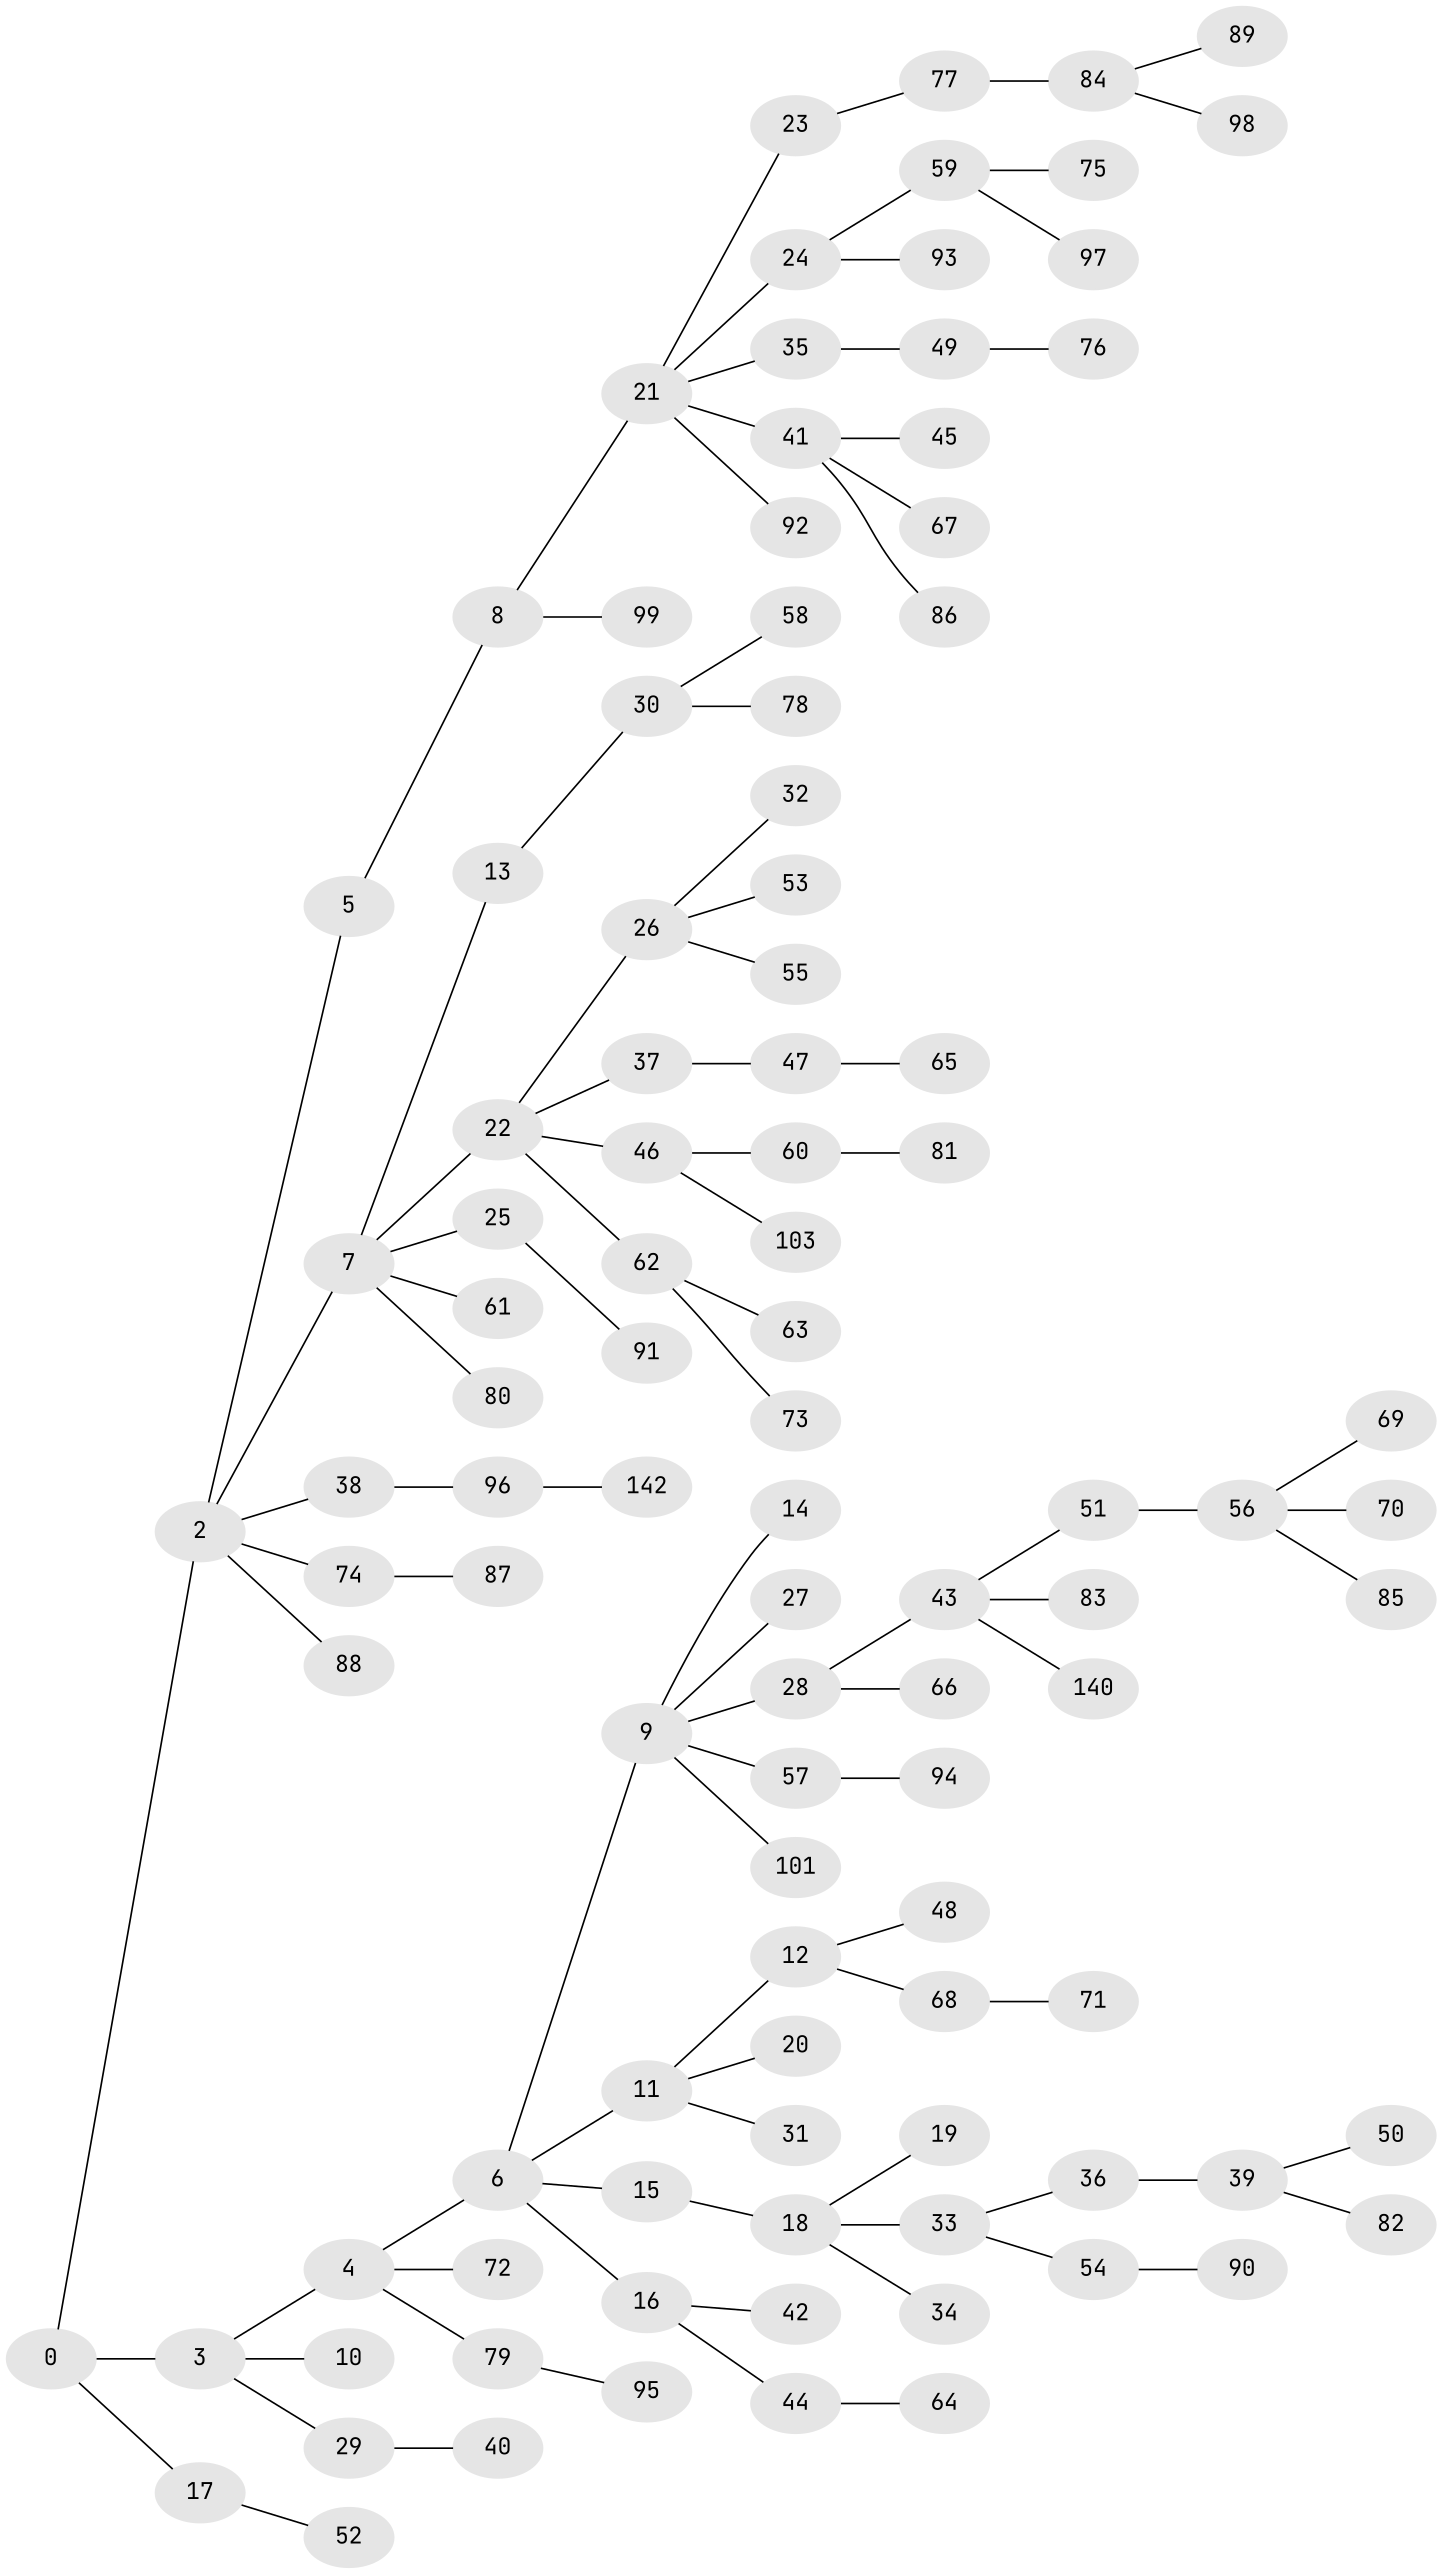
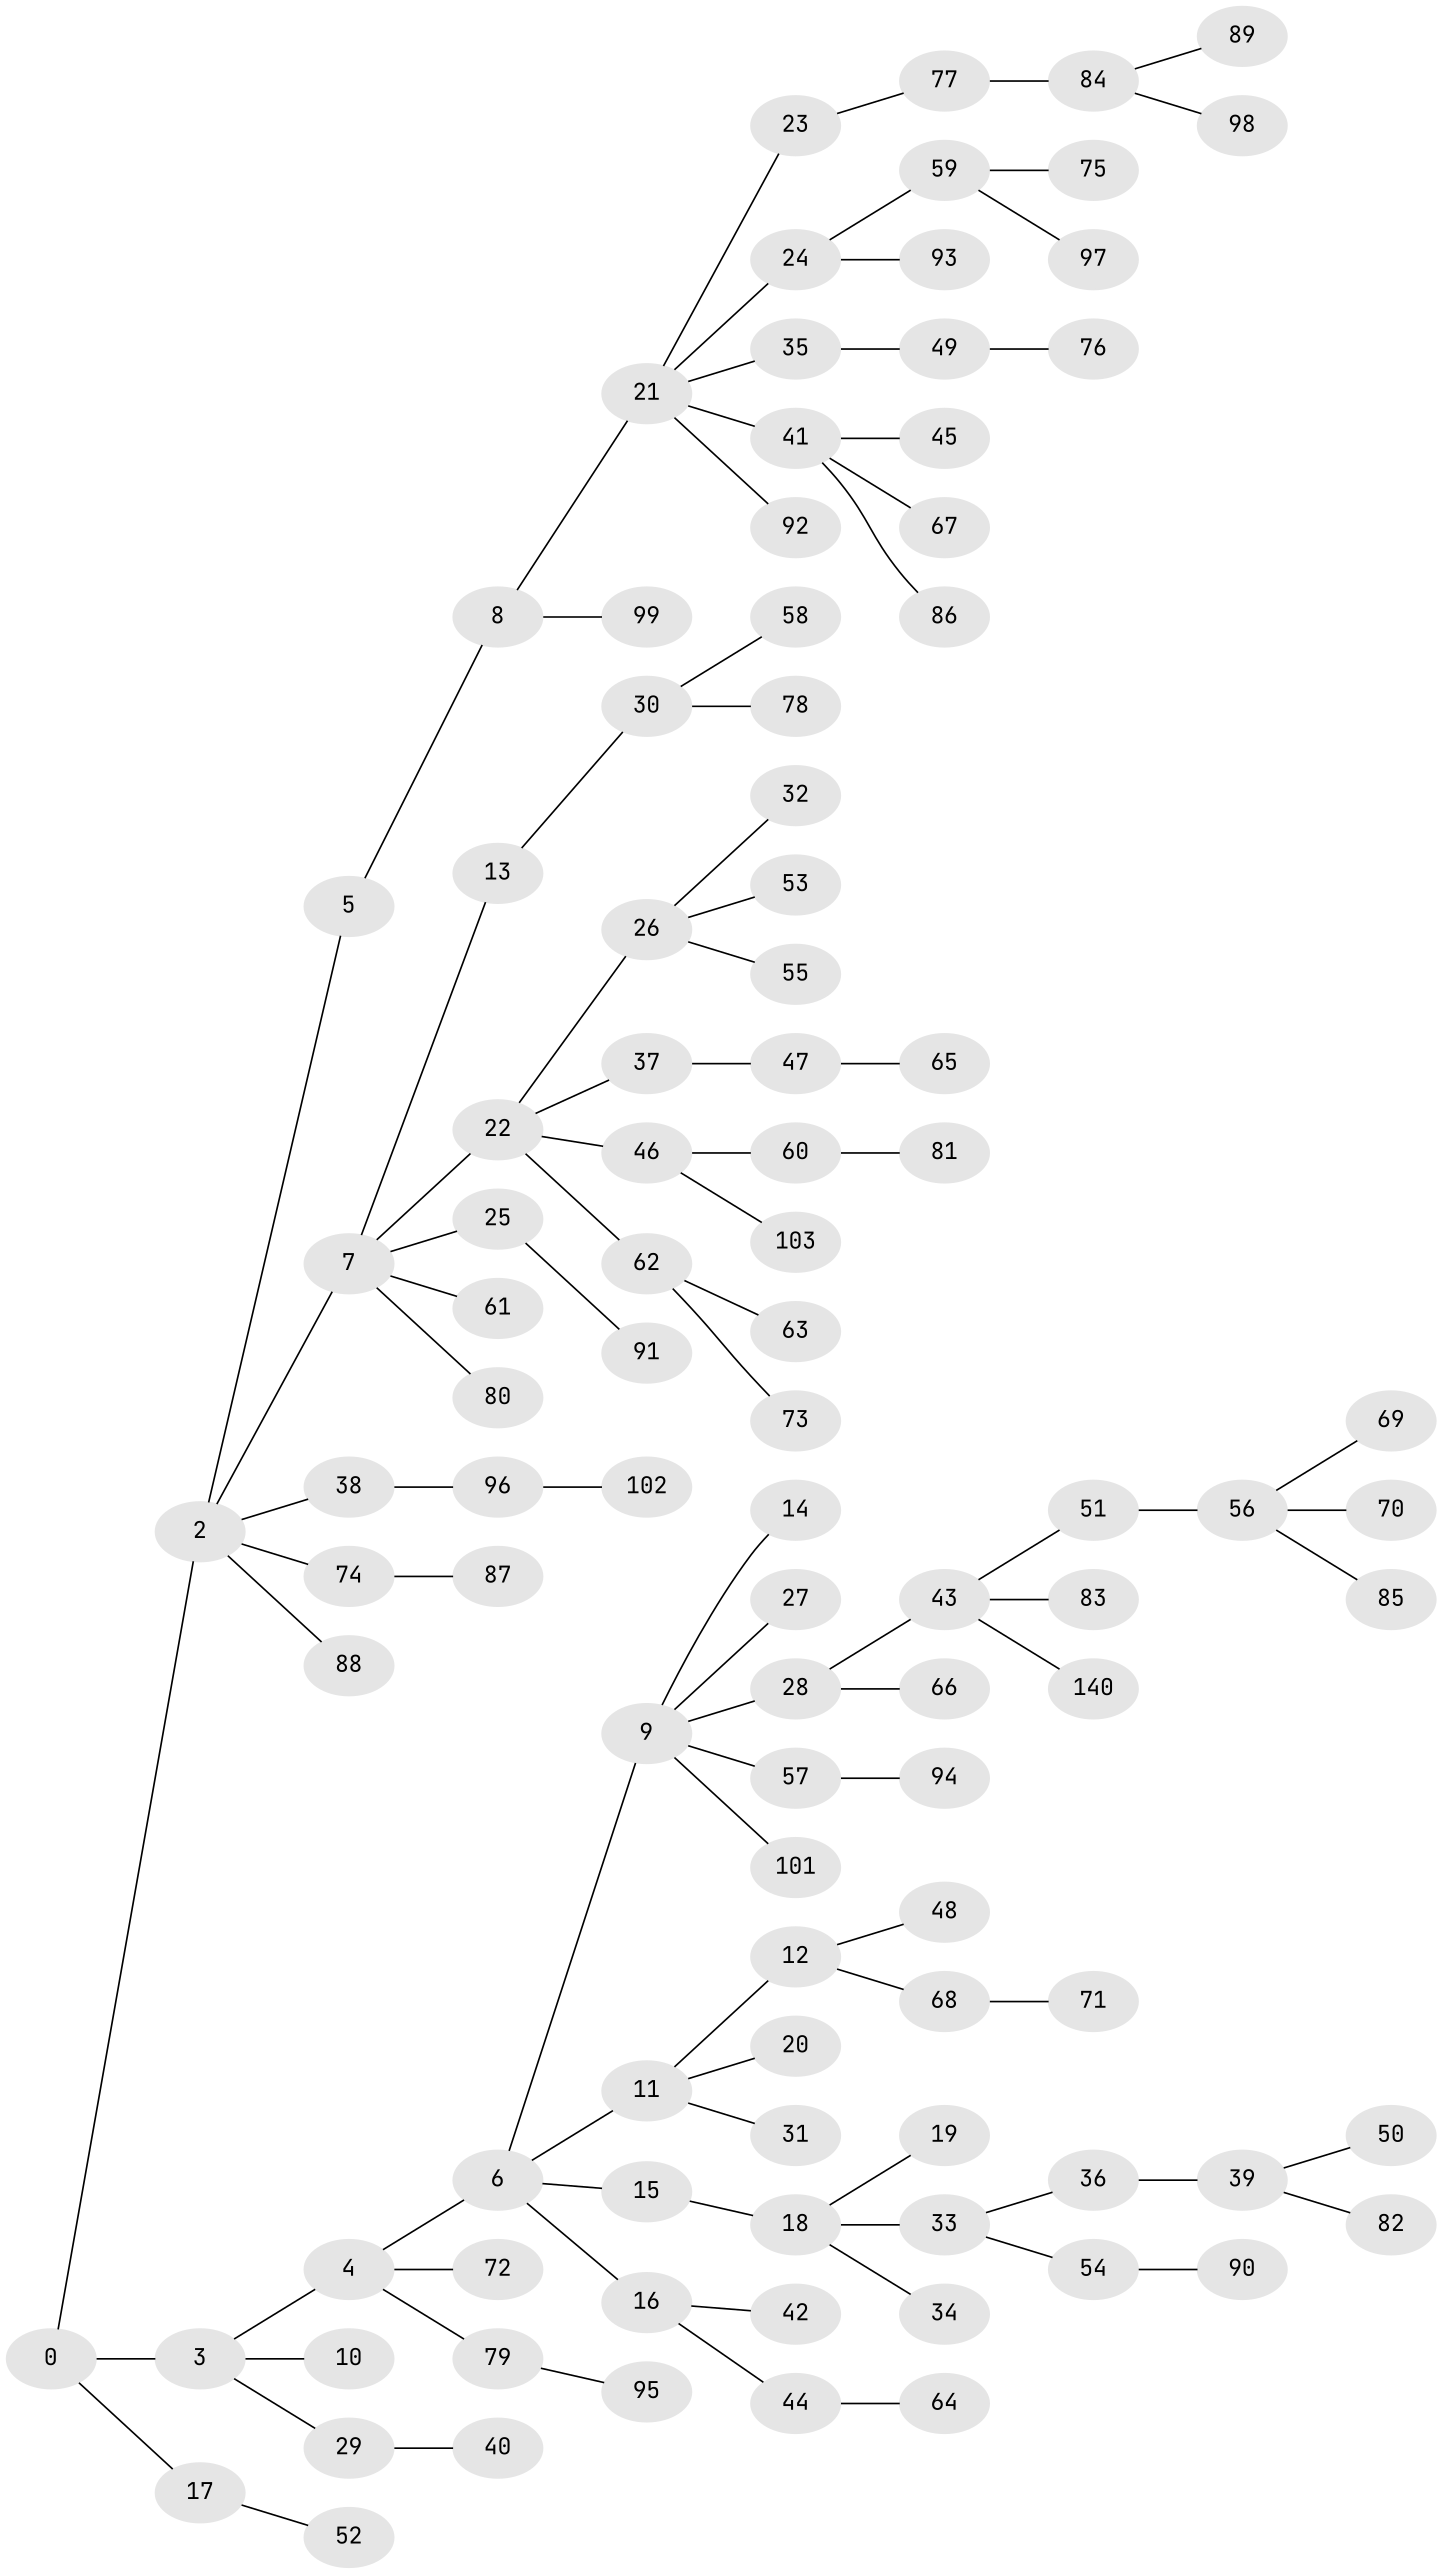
node "142": label "142" -> "102"
